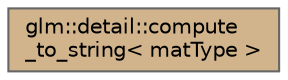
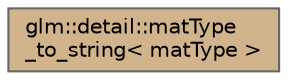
node "glm::detail::compute _to_string< matType >": label "glm::detail::compute _to_string< matType >" -> "glm::detail::matType _to_string< matType >"
